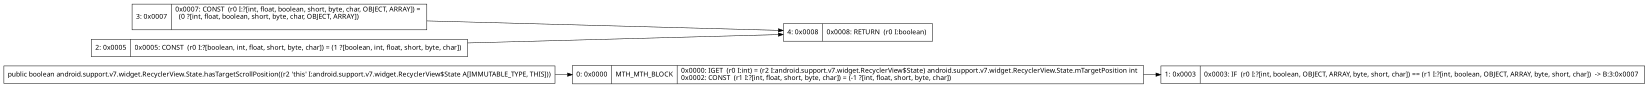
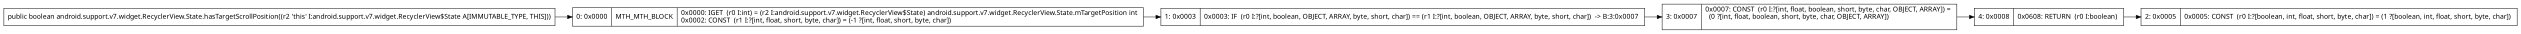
edge "1: 0x0003" -> "3: 0x0007": added
node "4: 0x0008": text "0x0008: RETURN  (r0 I:boolean)" -> "0x0608: RETURN  (r0 I:boolean)"
edge "2: 0x0005" -> "4: 0x0008": reversed
